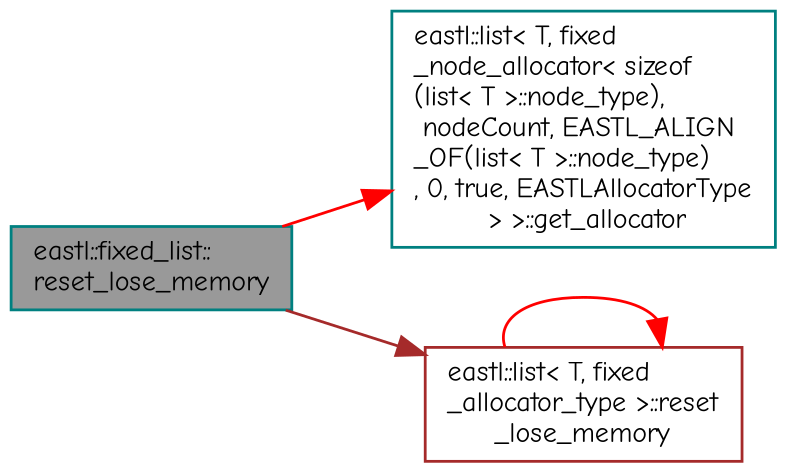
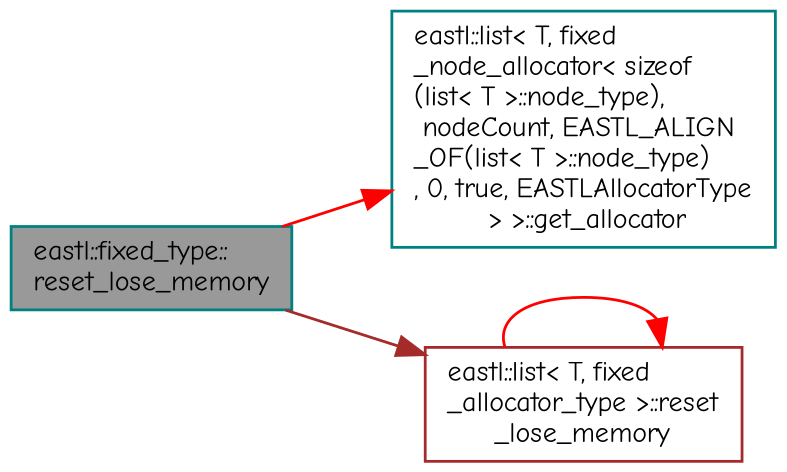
node "eastl::fixed_list:: reset_lose_memory": label "eastl::fixed_list:: reset_lose_memory" -> "eastl::fixed_type:: reset_lose_memory"
